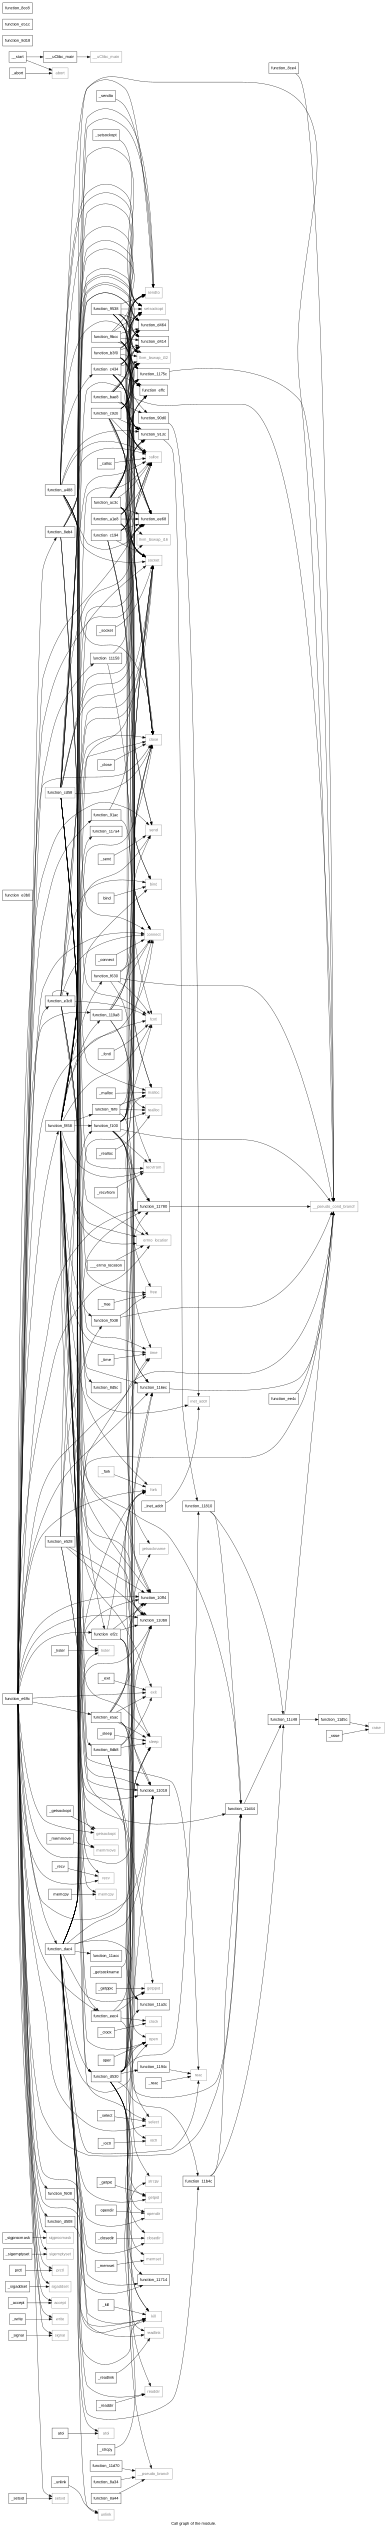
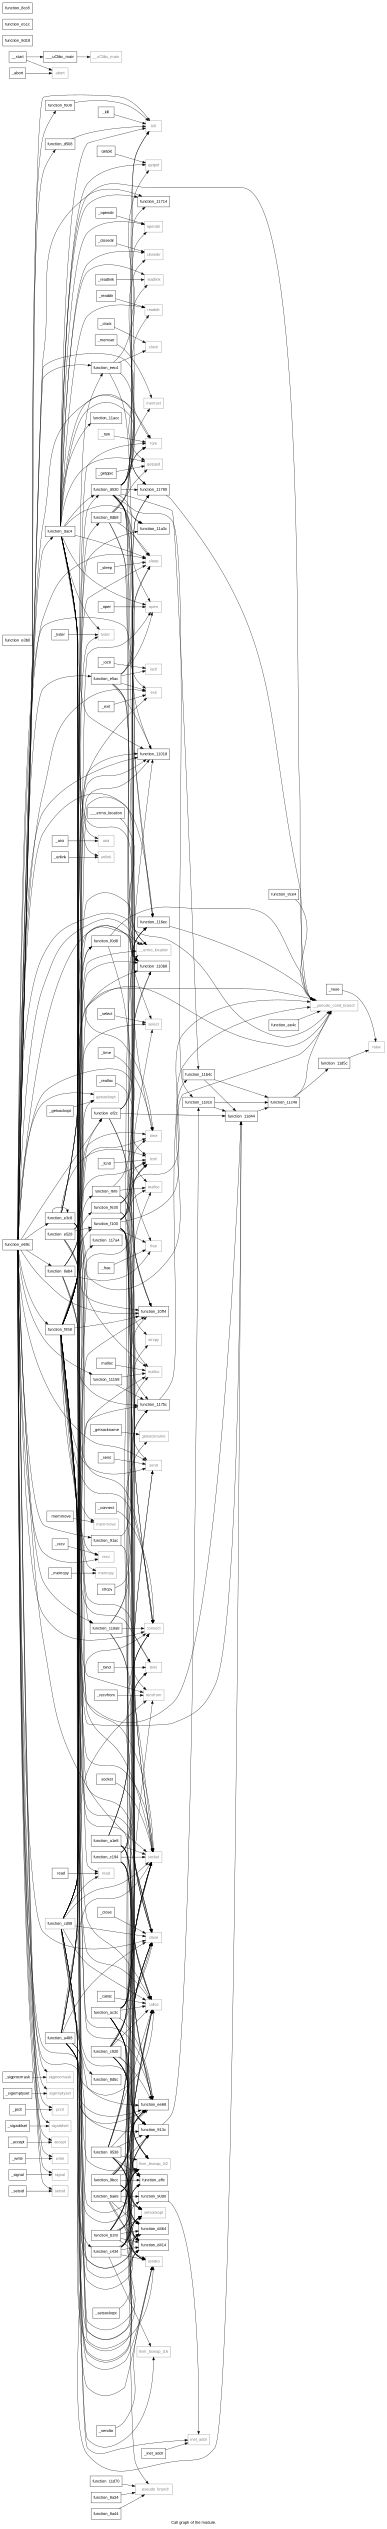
edge "function_dac4" -> "function_10ff4": removed
node "function_1194c": removed
